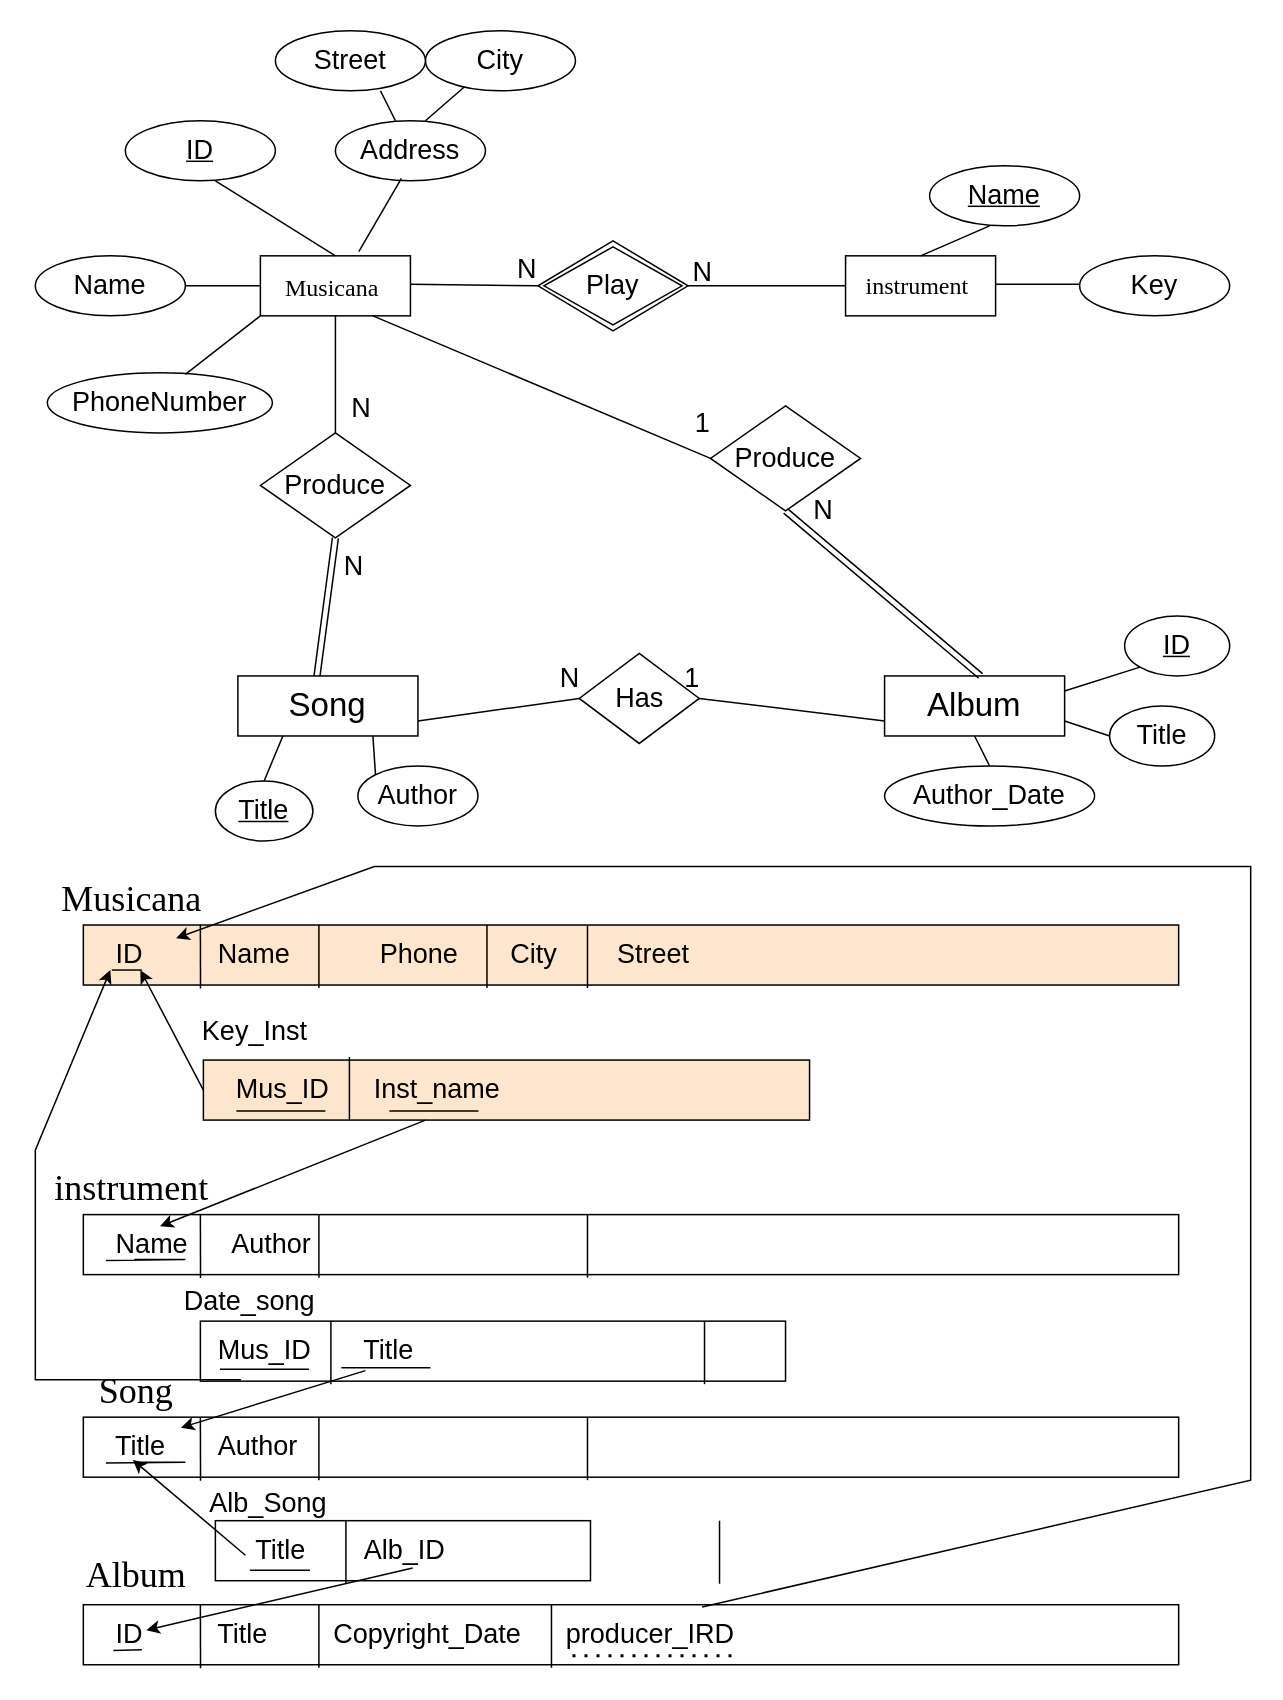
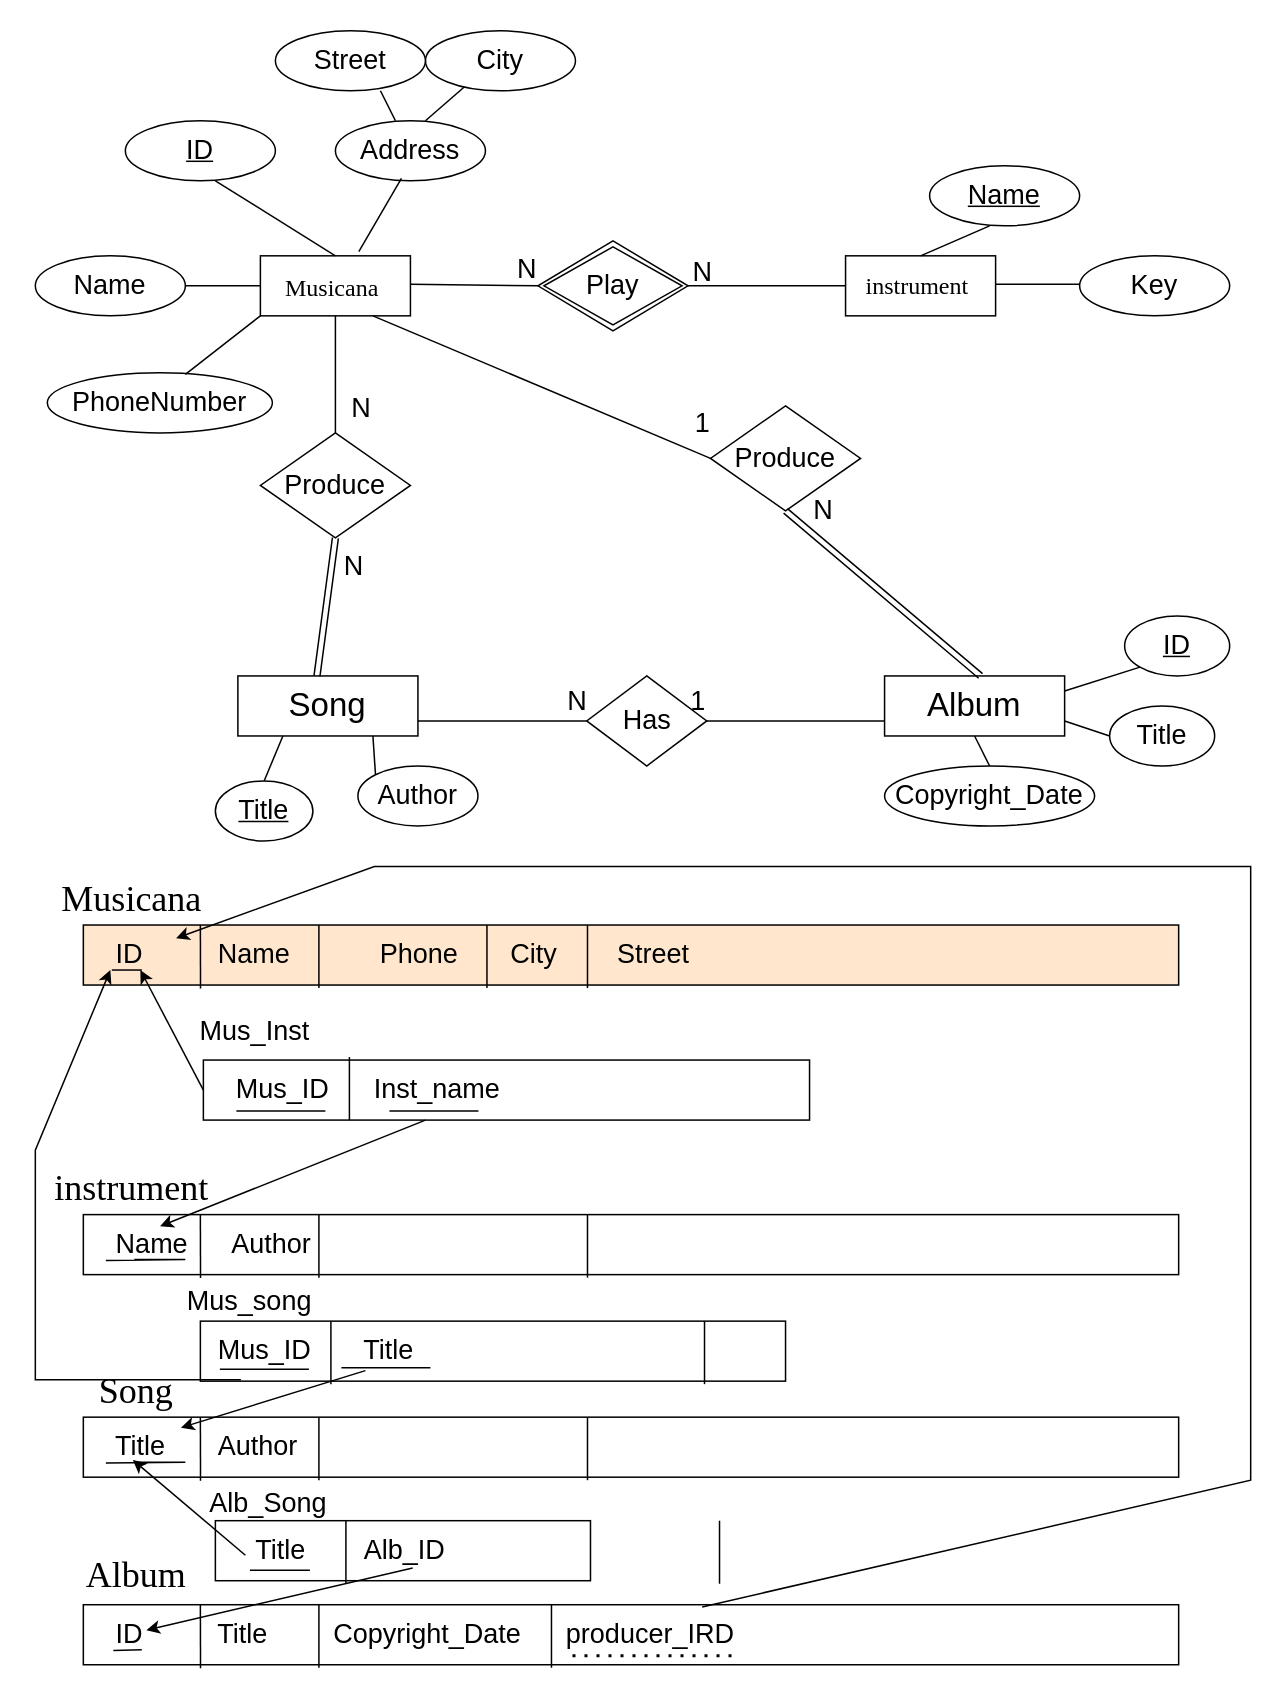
node "Has": moved (639, 698) -> (647, 721)
node "Author_Date": label "Author_Date" -> "Copyright_Date"
node "Key_Inst": label "Key_Inst" -> "Mus_Inst"
node "Mus_ID Inst_name": fillcolor #ffe6cc -> #ffffff
node "Date_song": label "Date_song" -> "Mus_song"
